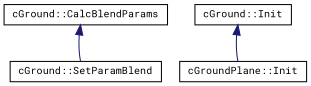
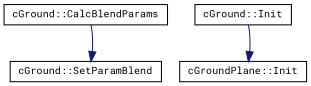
edge "cGround::SetParamBlend" -> "cGround::CalcBlendParams": reversed
edge "cGroundPlane::Init" -> "cGround::Init": reversed
